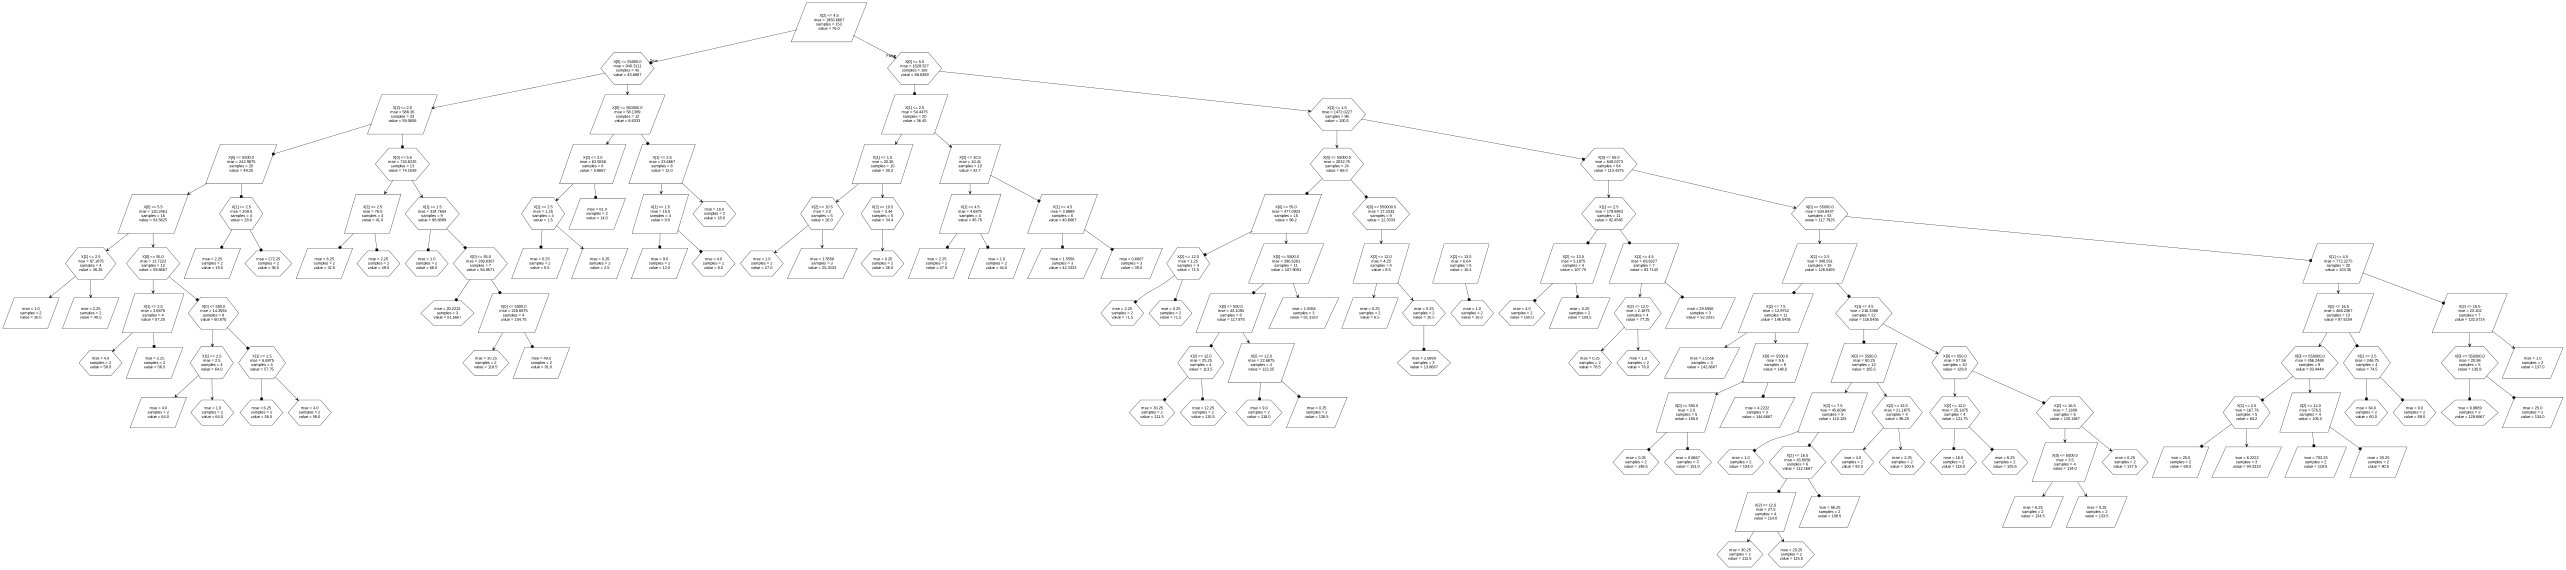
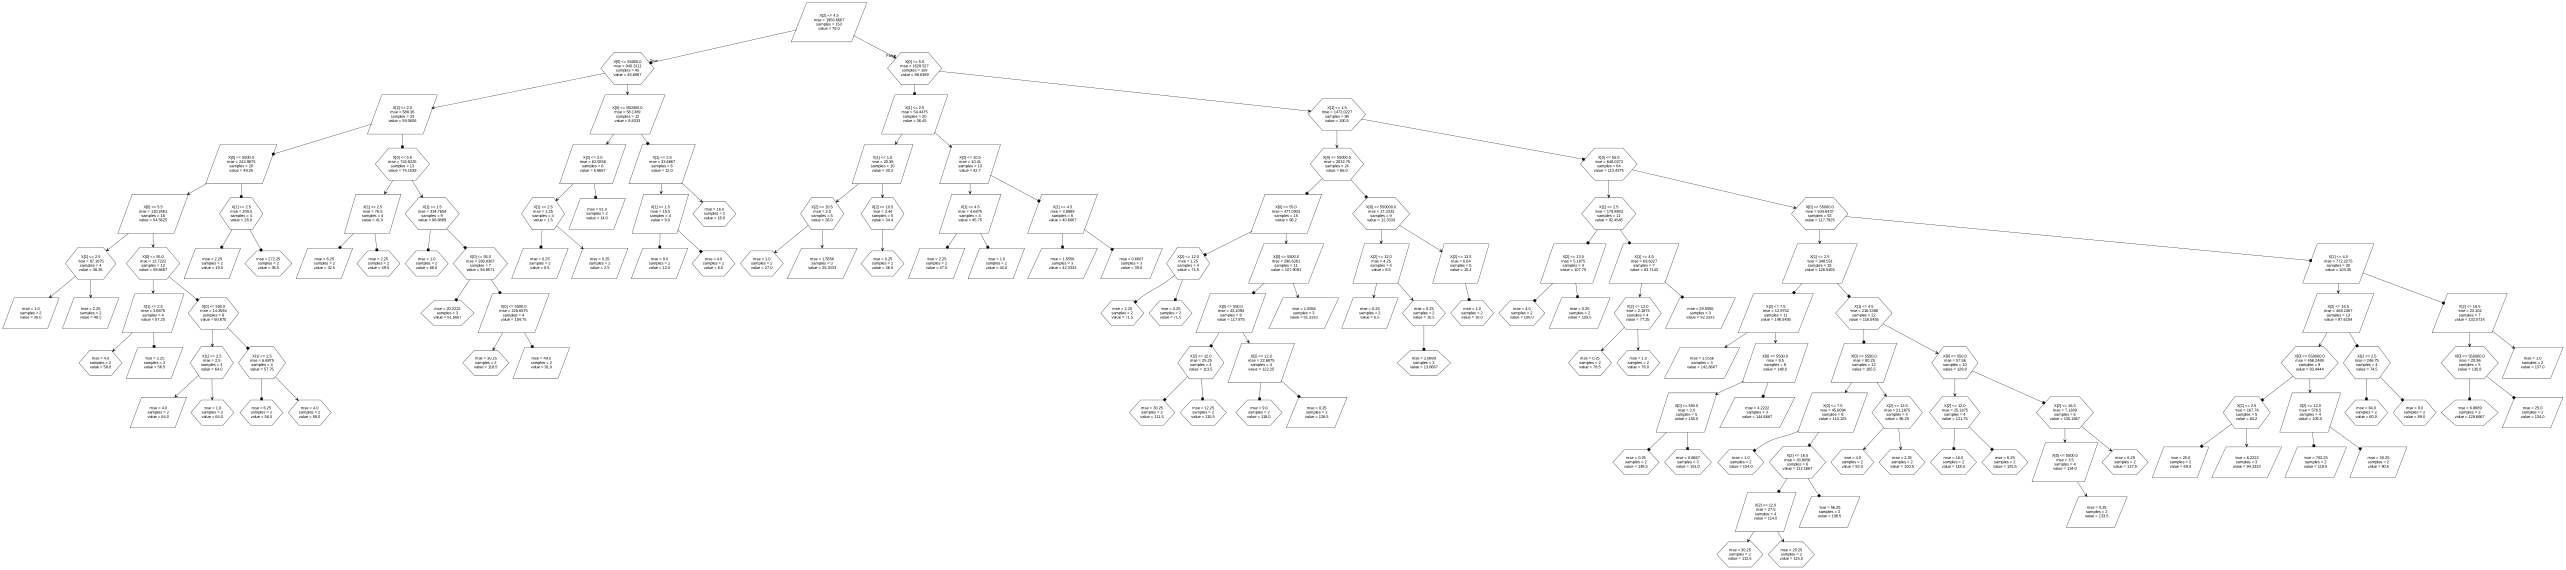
edge "X[0] <= 550000.0 mse = 17.3333 samples = 9 value = 12.3333" -> "X[2] <= 13.5 mse = 6.64 samples = 5 value = 15.4": added
node "mse = 6.25 samples = 2 value = 134.5": removed
